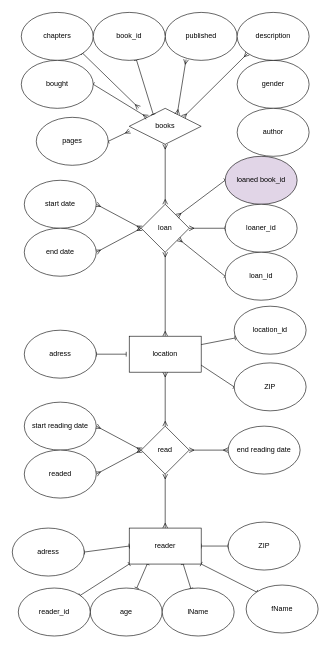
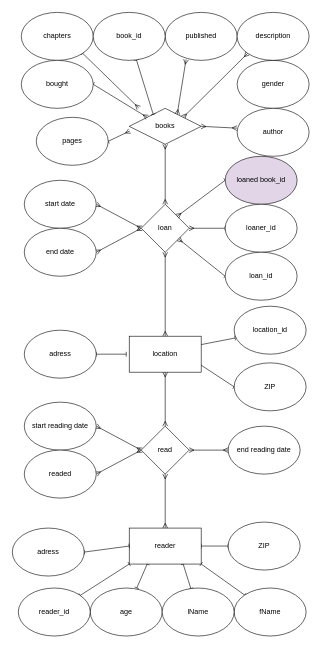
edge "books" -- "author": added
node "fName": moved (282, 609) -> (270, 612)
